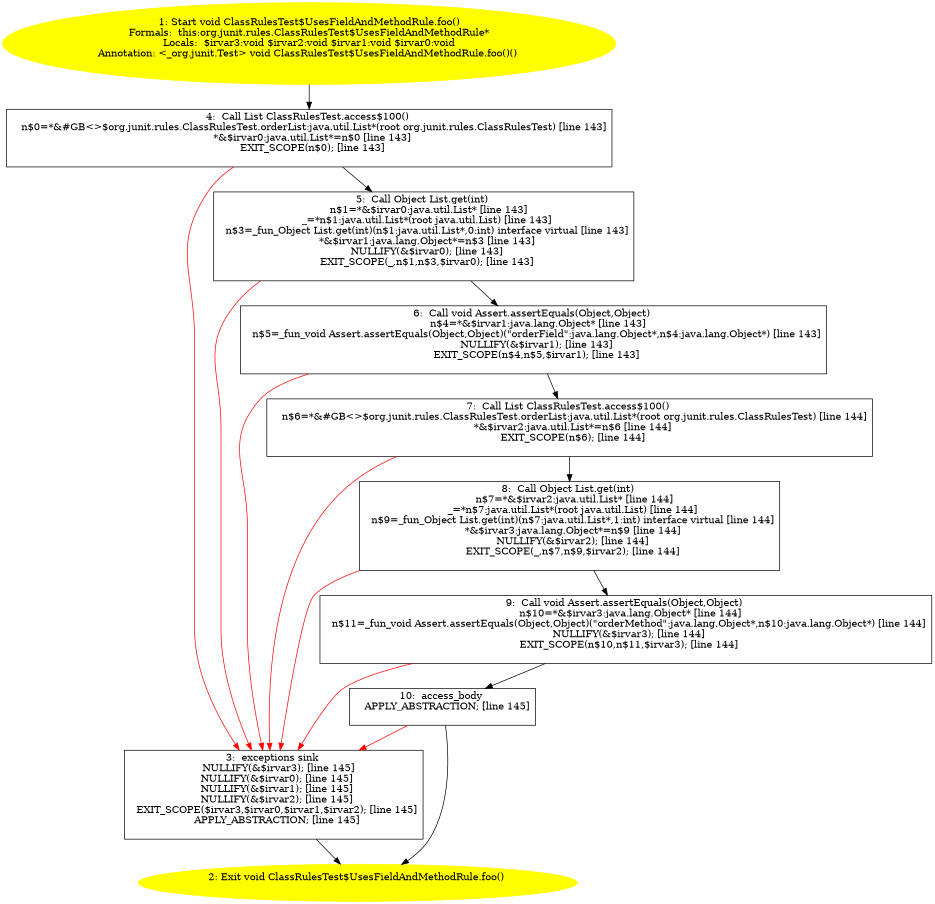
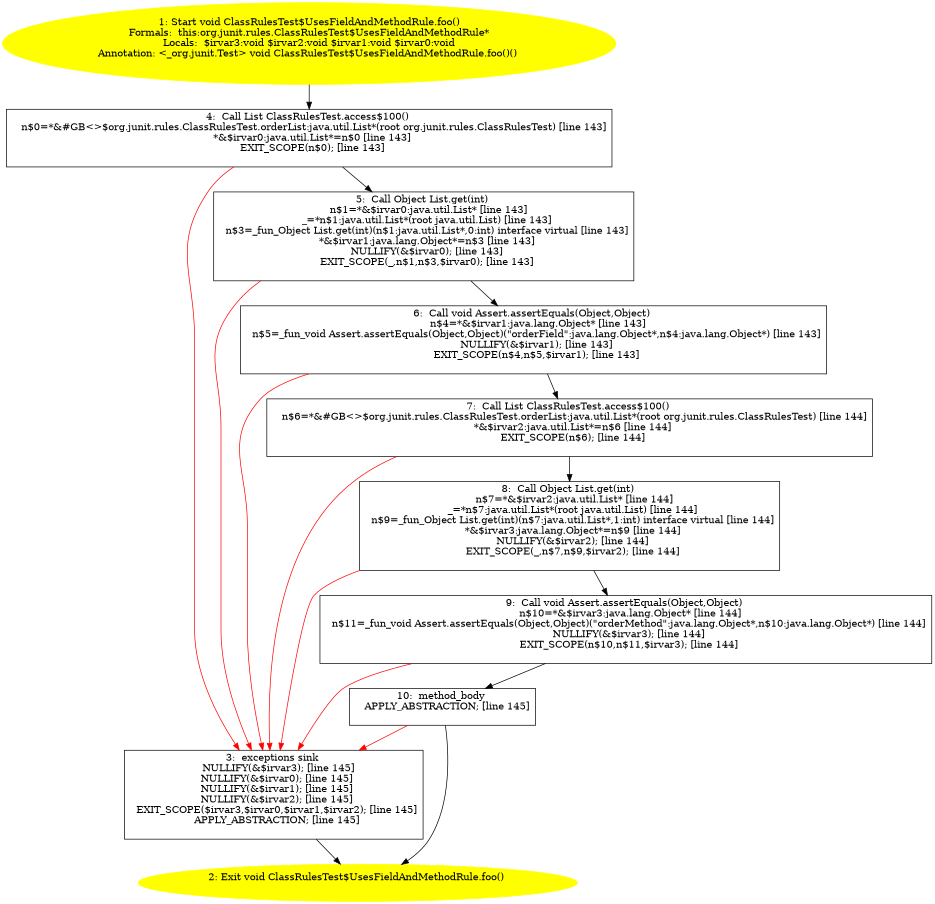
node "10:  access_body APPLY_ABSTRACTION; [line 145]": label "10:  access_body APPLY_ABSTRACTION; [line 145]" -> "10:  method_body APPLY_ABSTRACTION; [line 145]"
